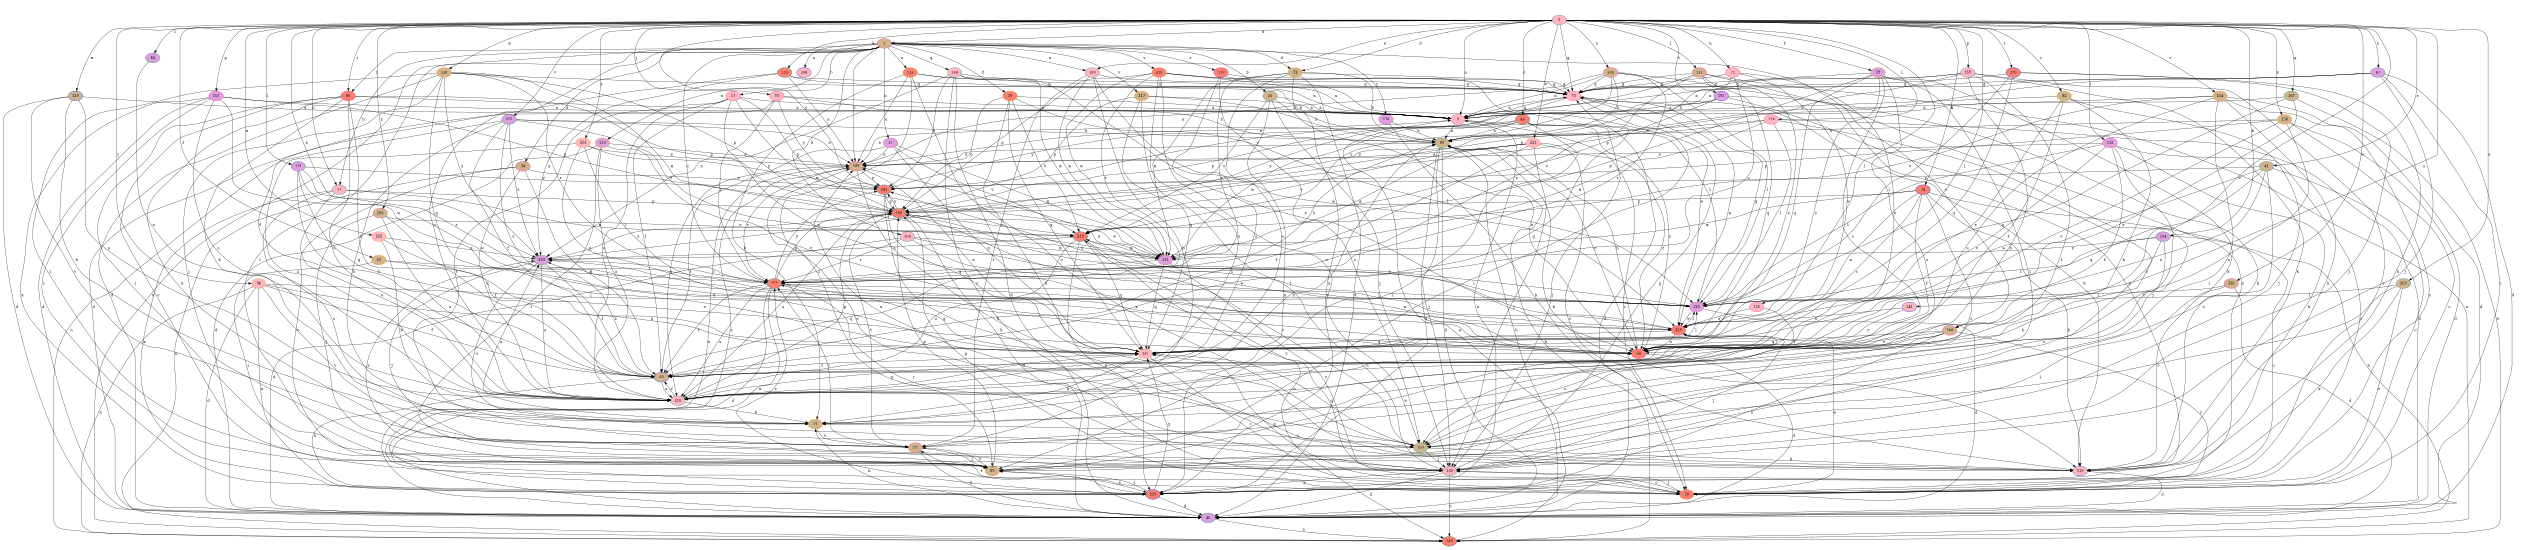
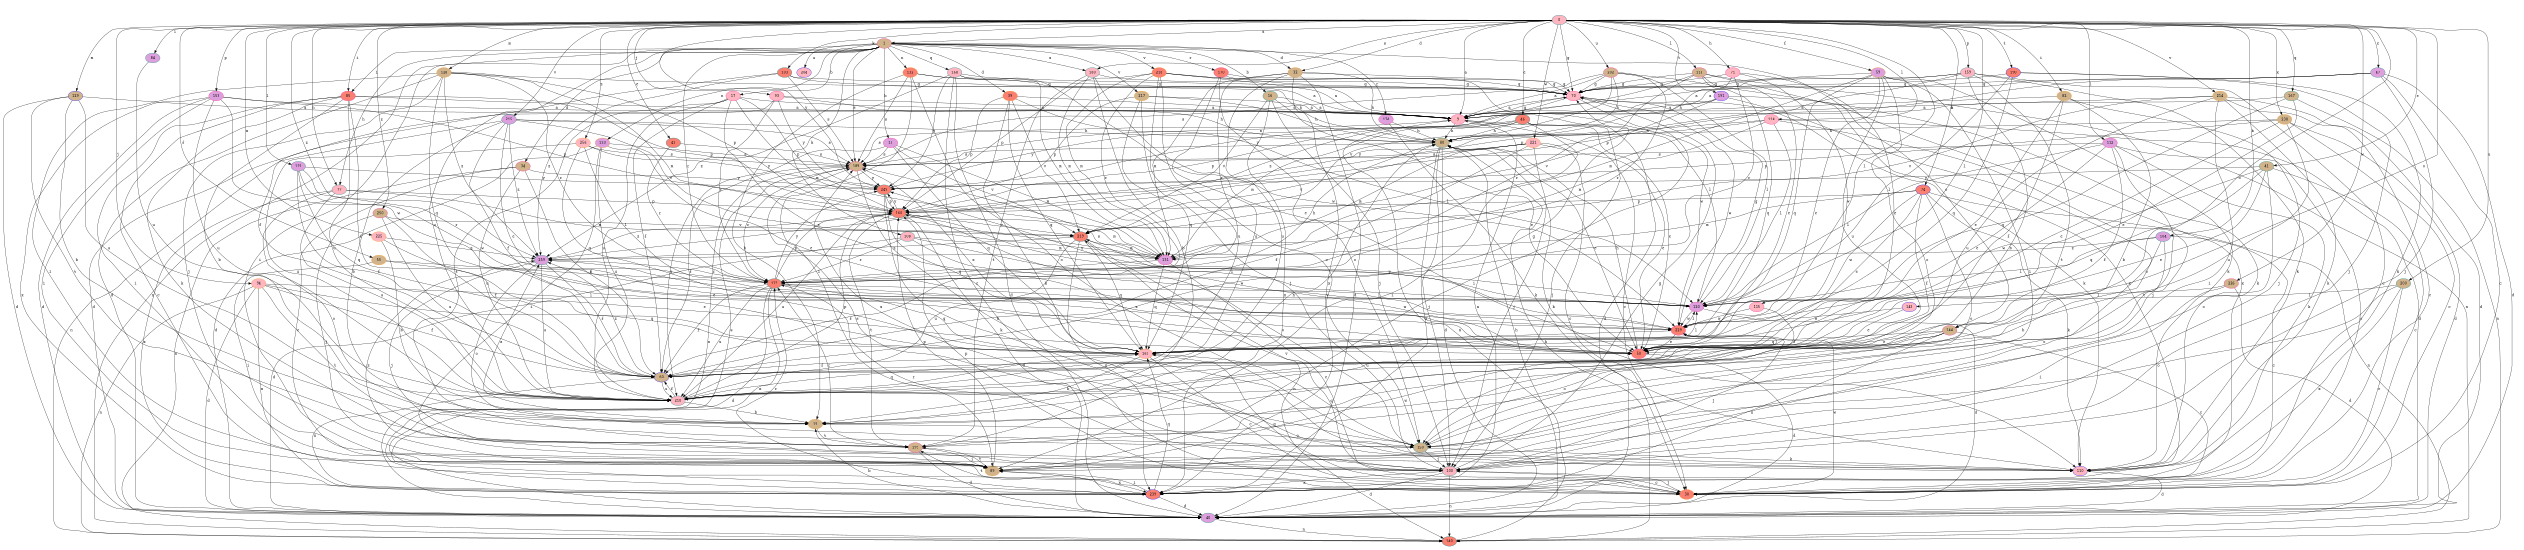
node "43": added
edge "131" -> "60": label "q" -> "f"
